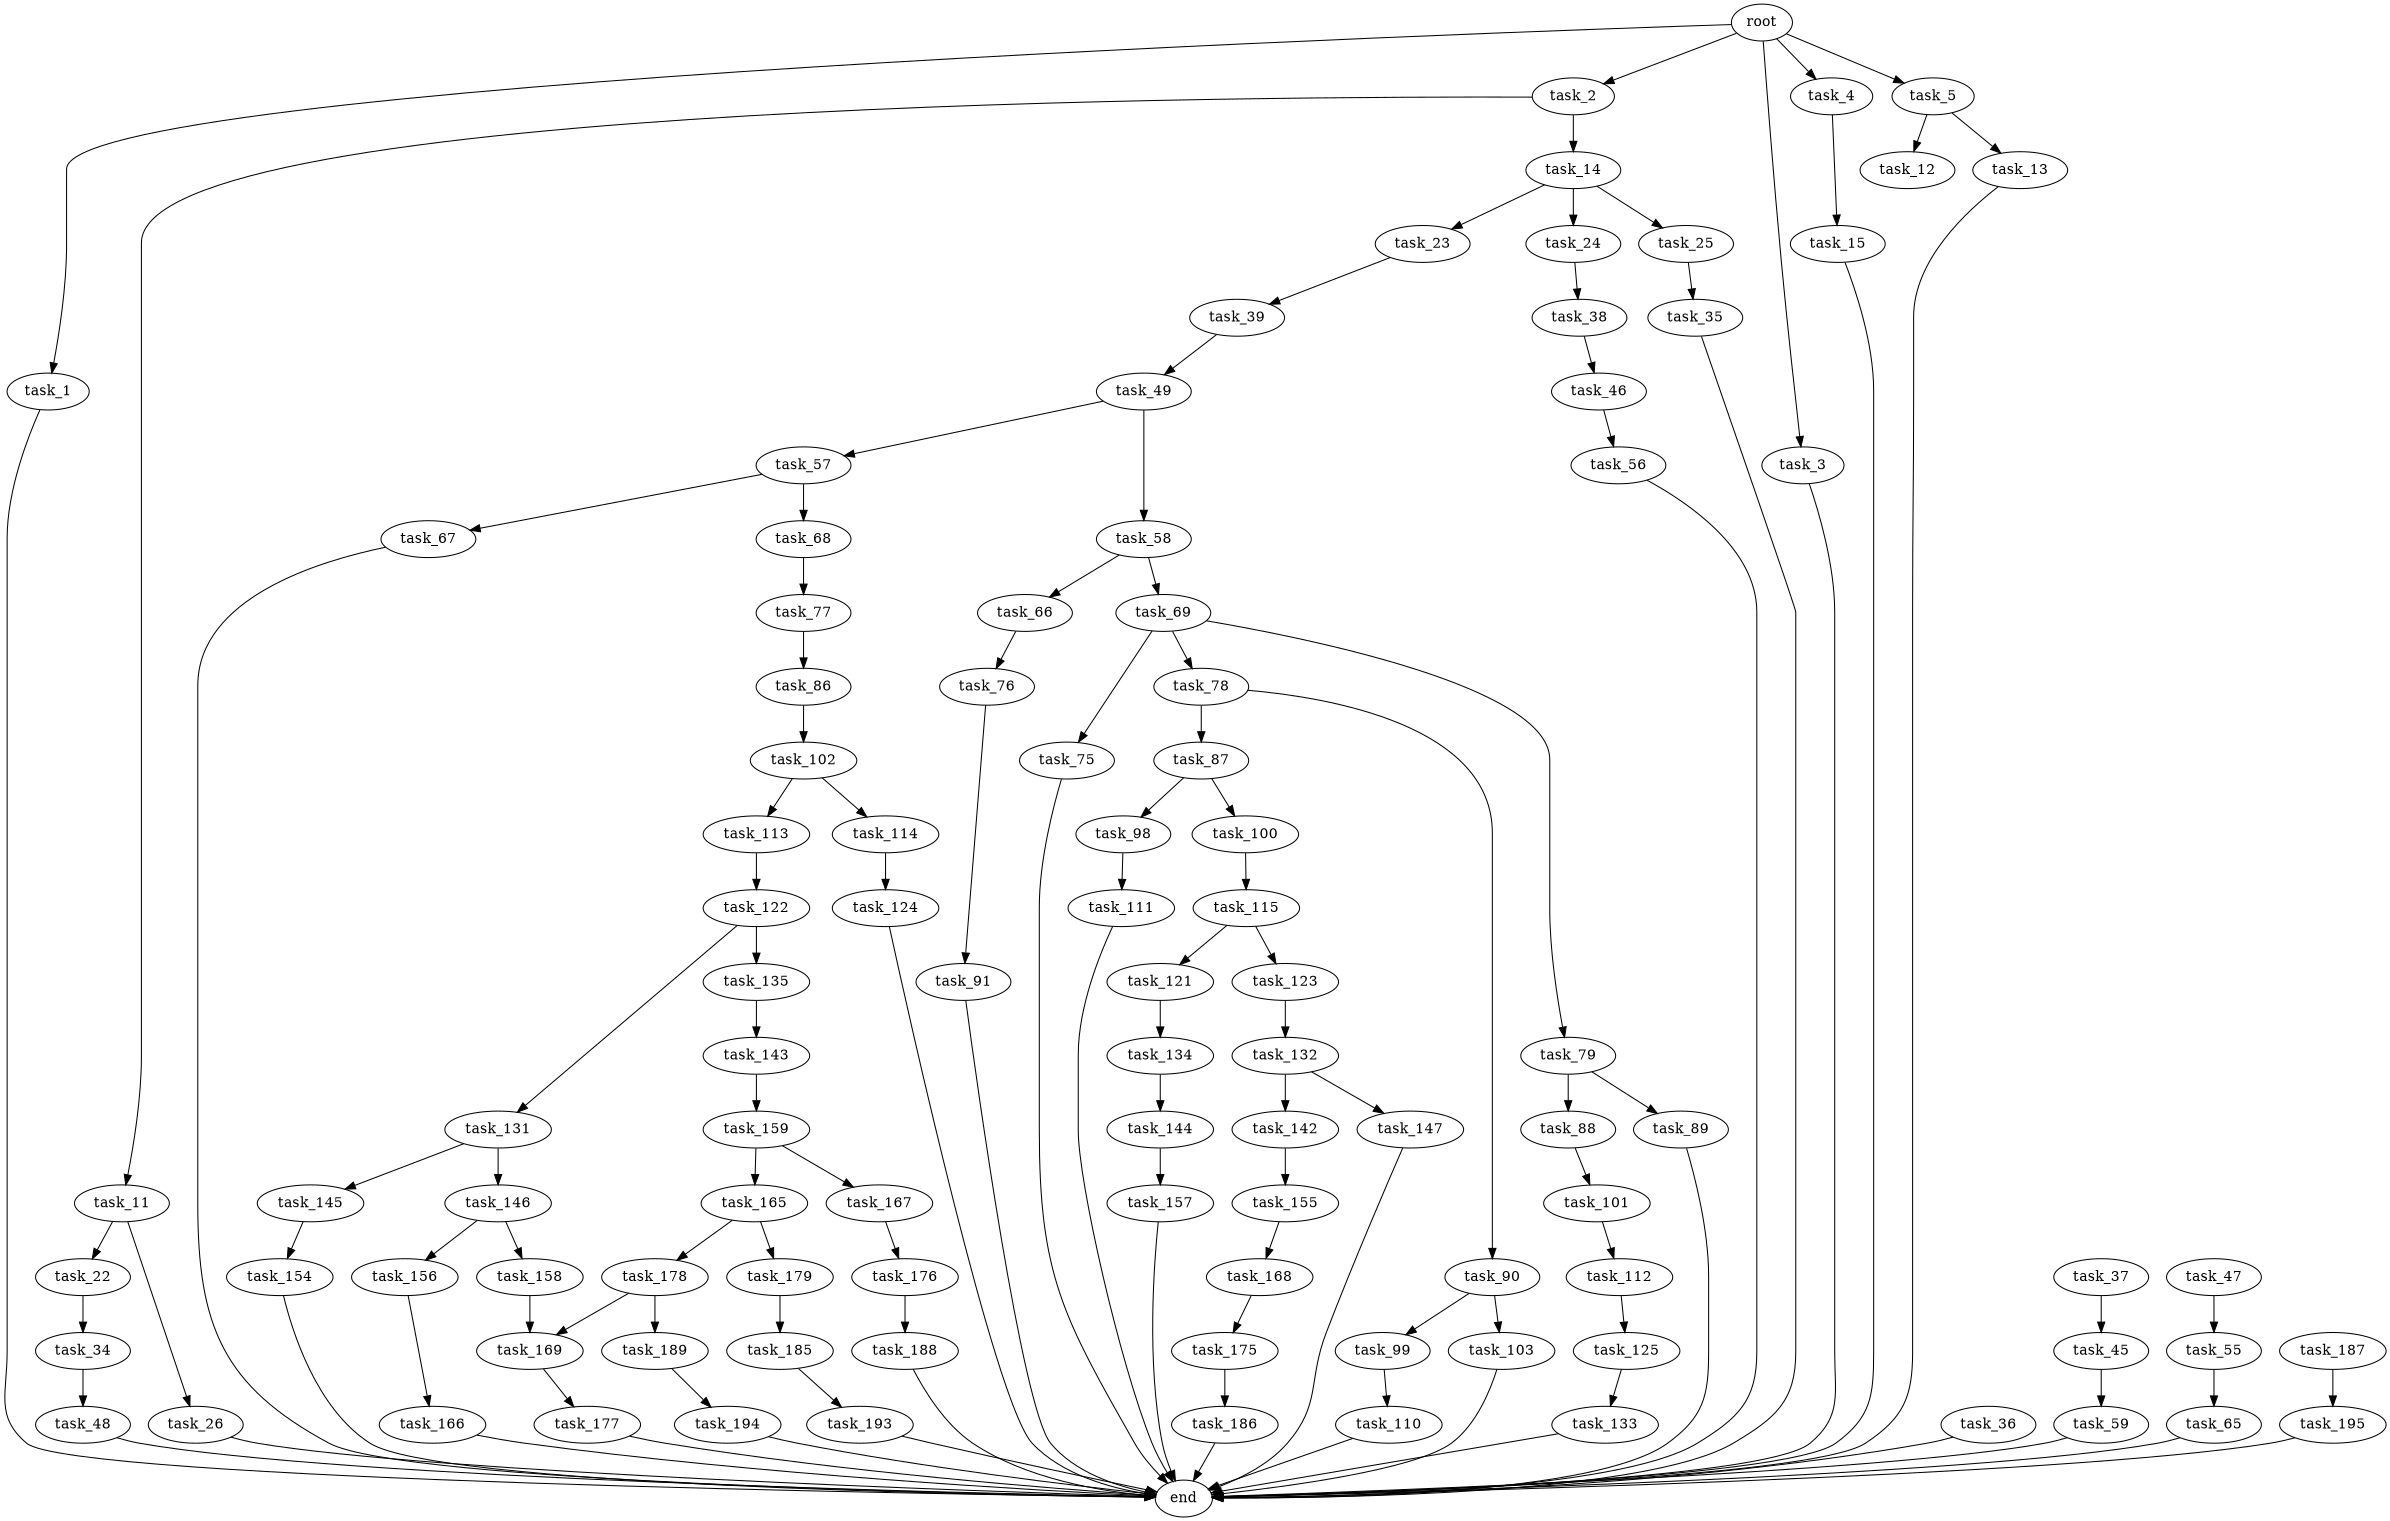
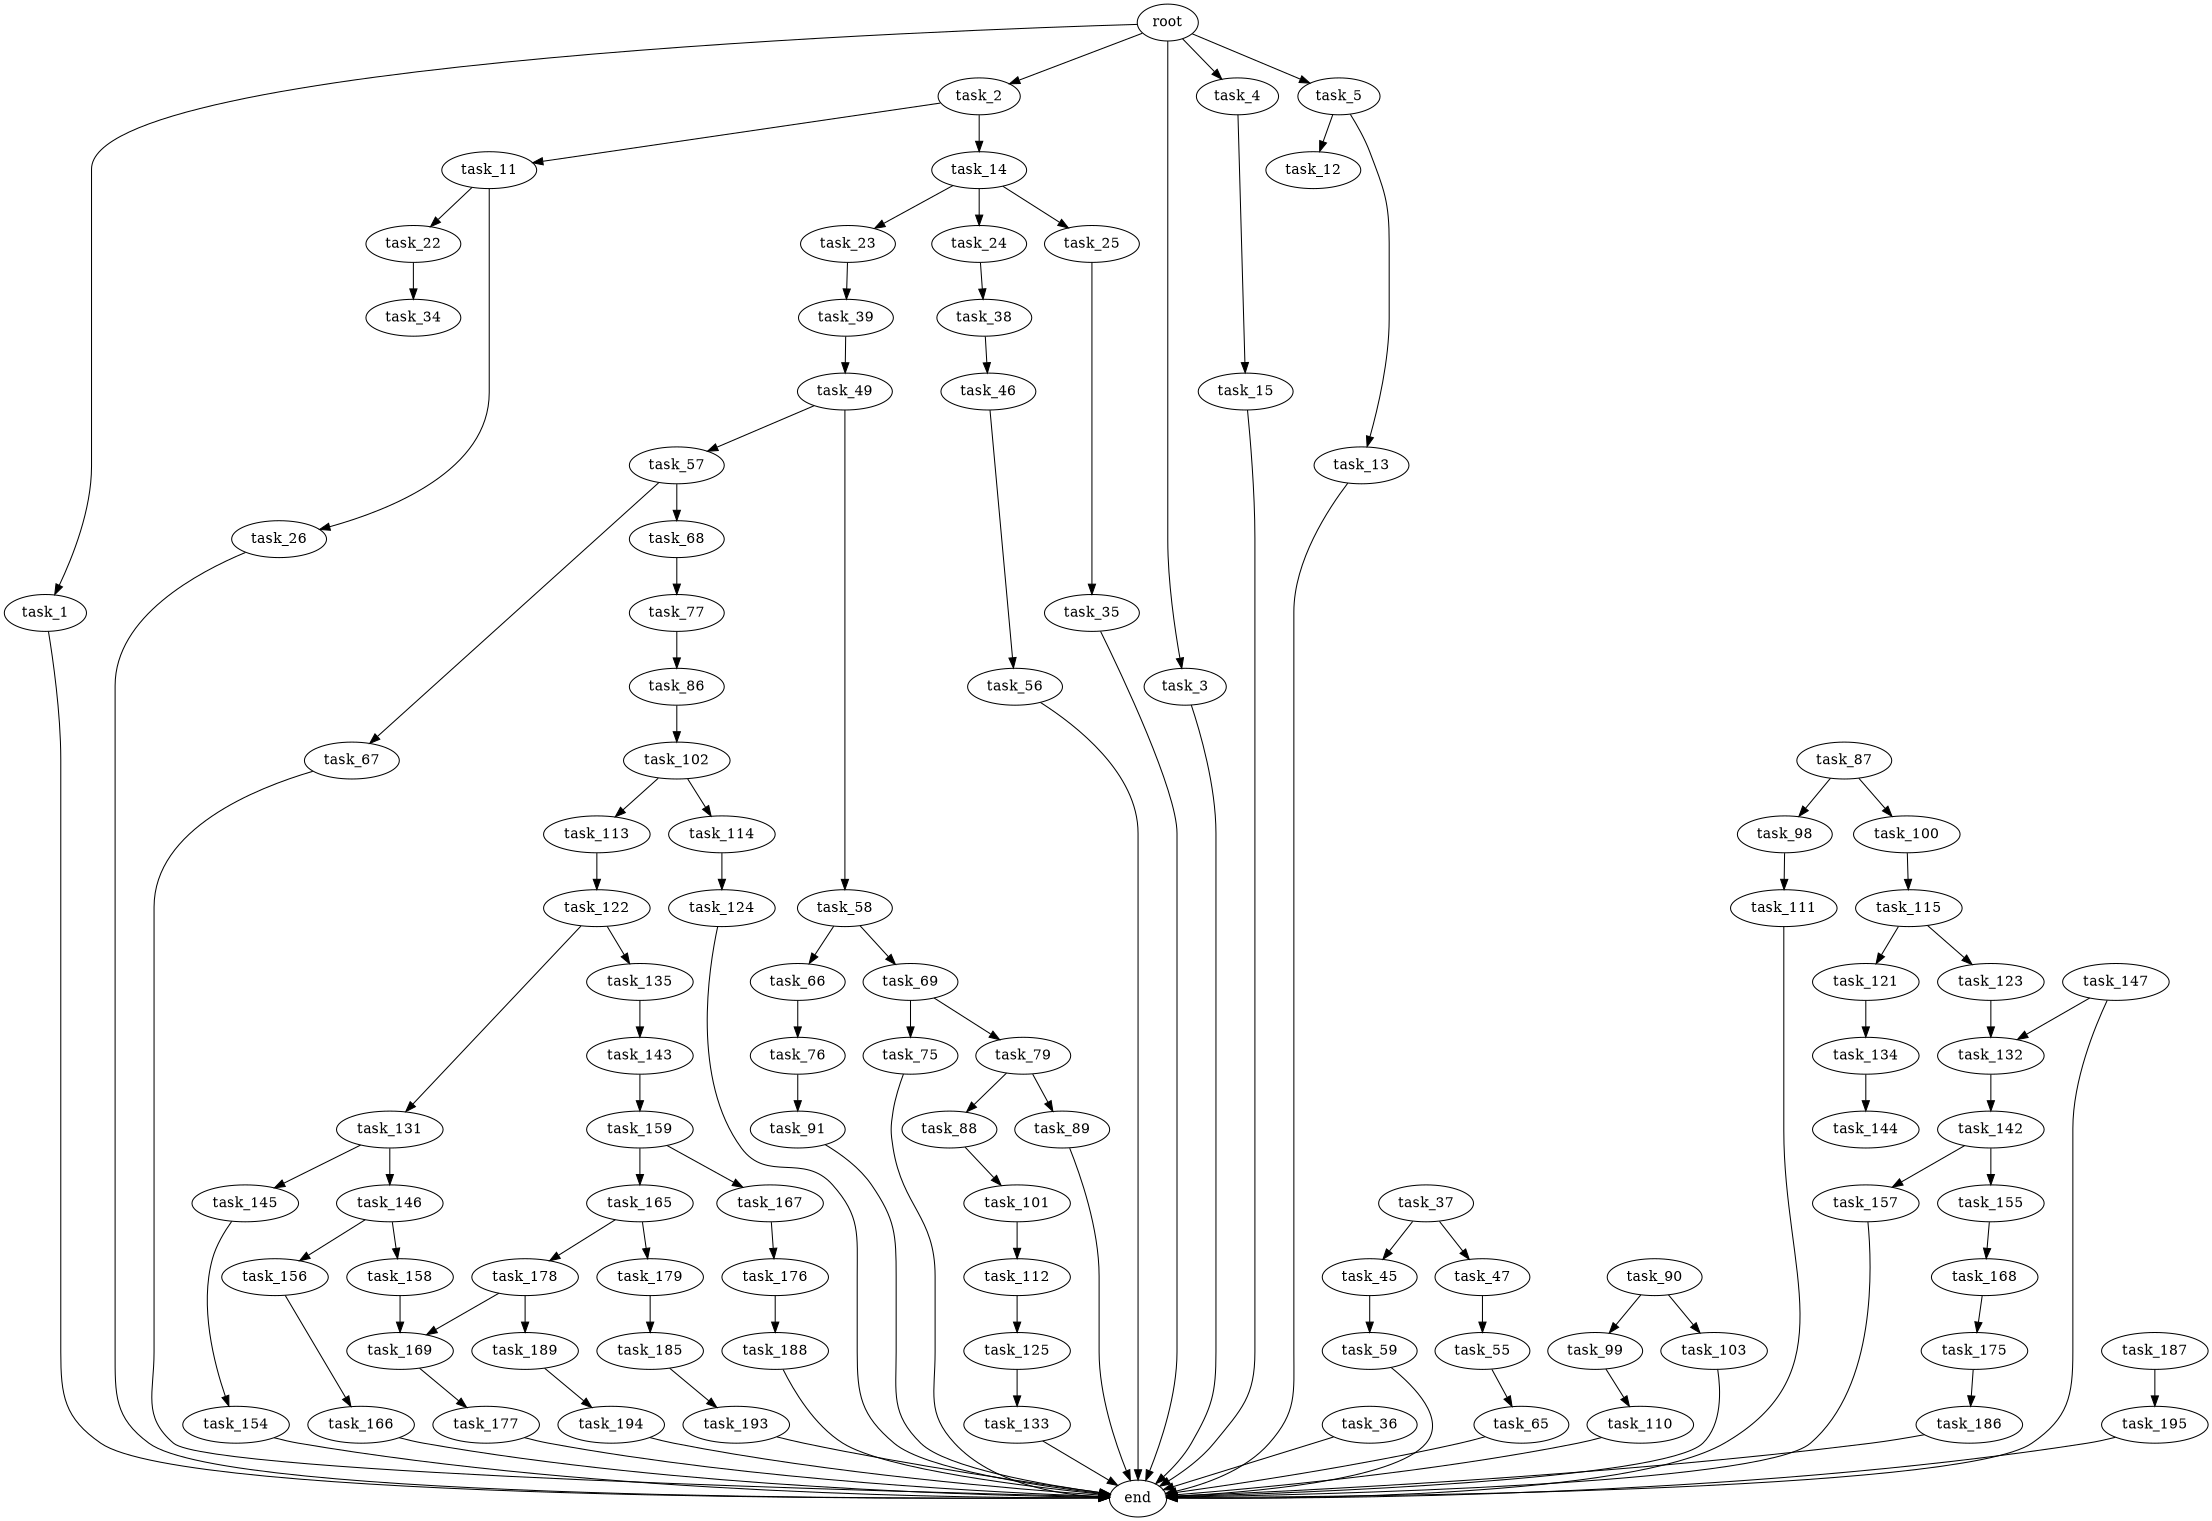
node "task_78": removed
edge "task_132" -> "task_147": reversed
edge "task_144" -> "task_157": now "task_142" -> "task_157"
edge "task_37" -> "task_47": added
node "task_48": removed
